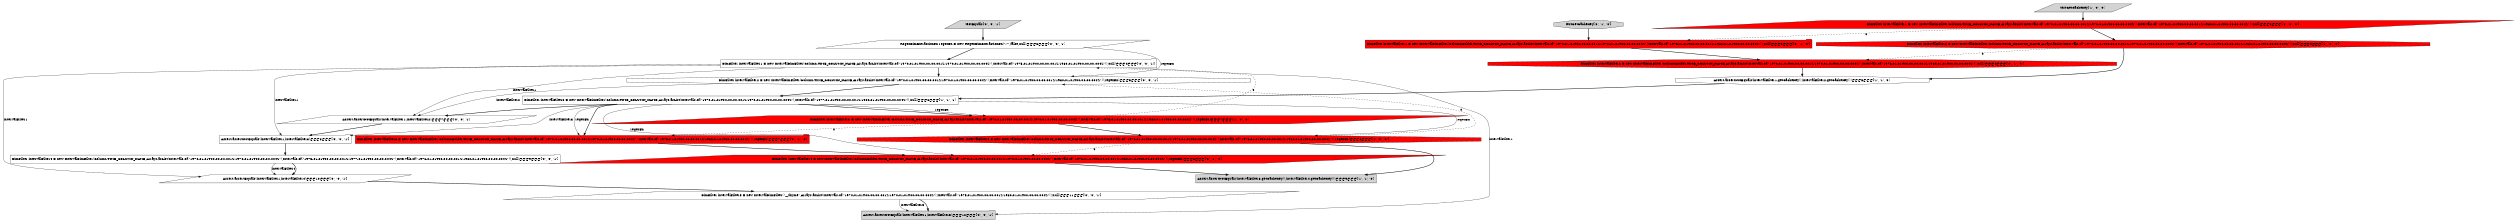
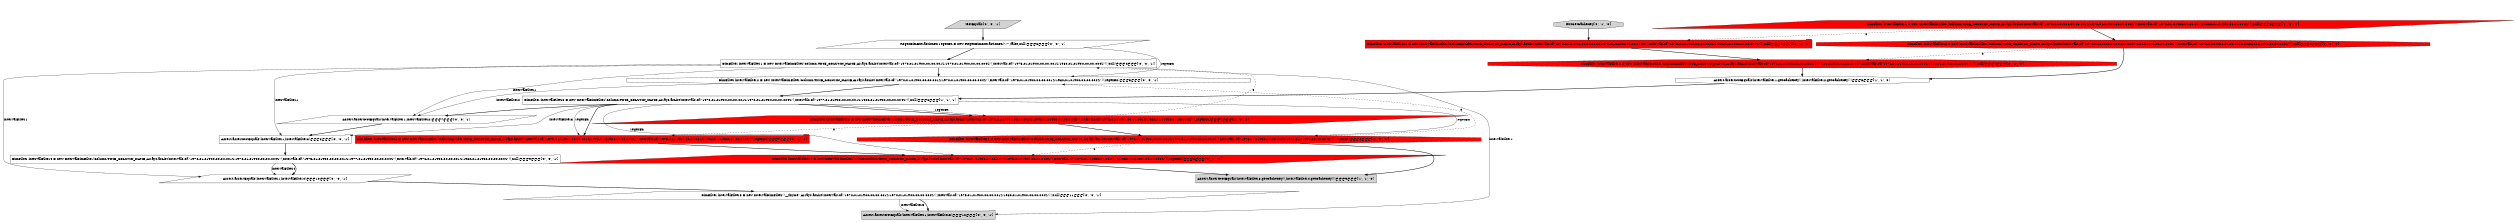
node "testGetCacheKey['1', '0', '0']": removed
